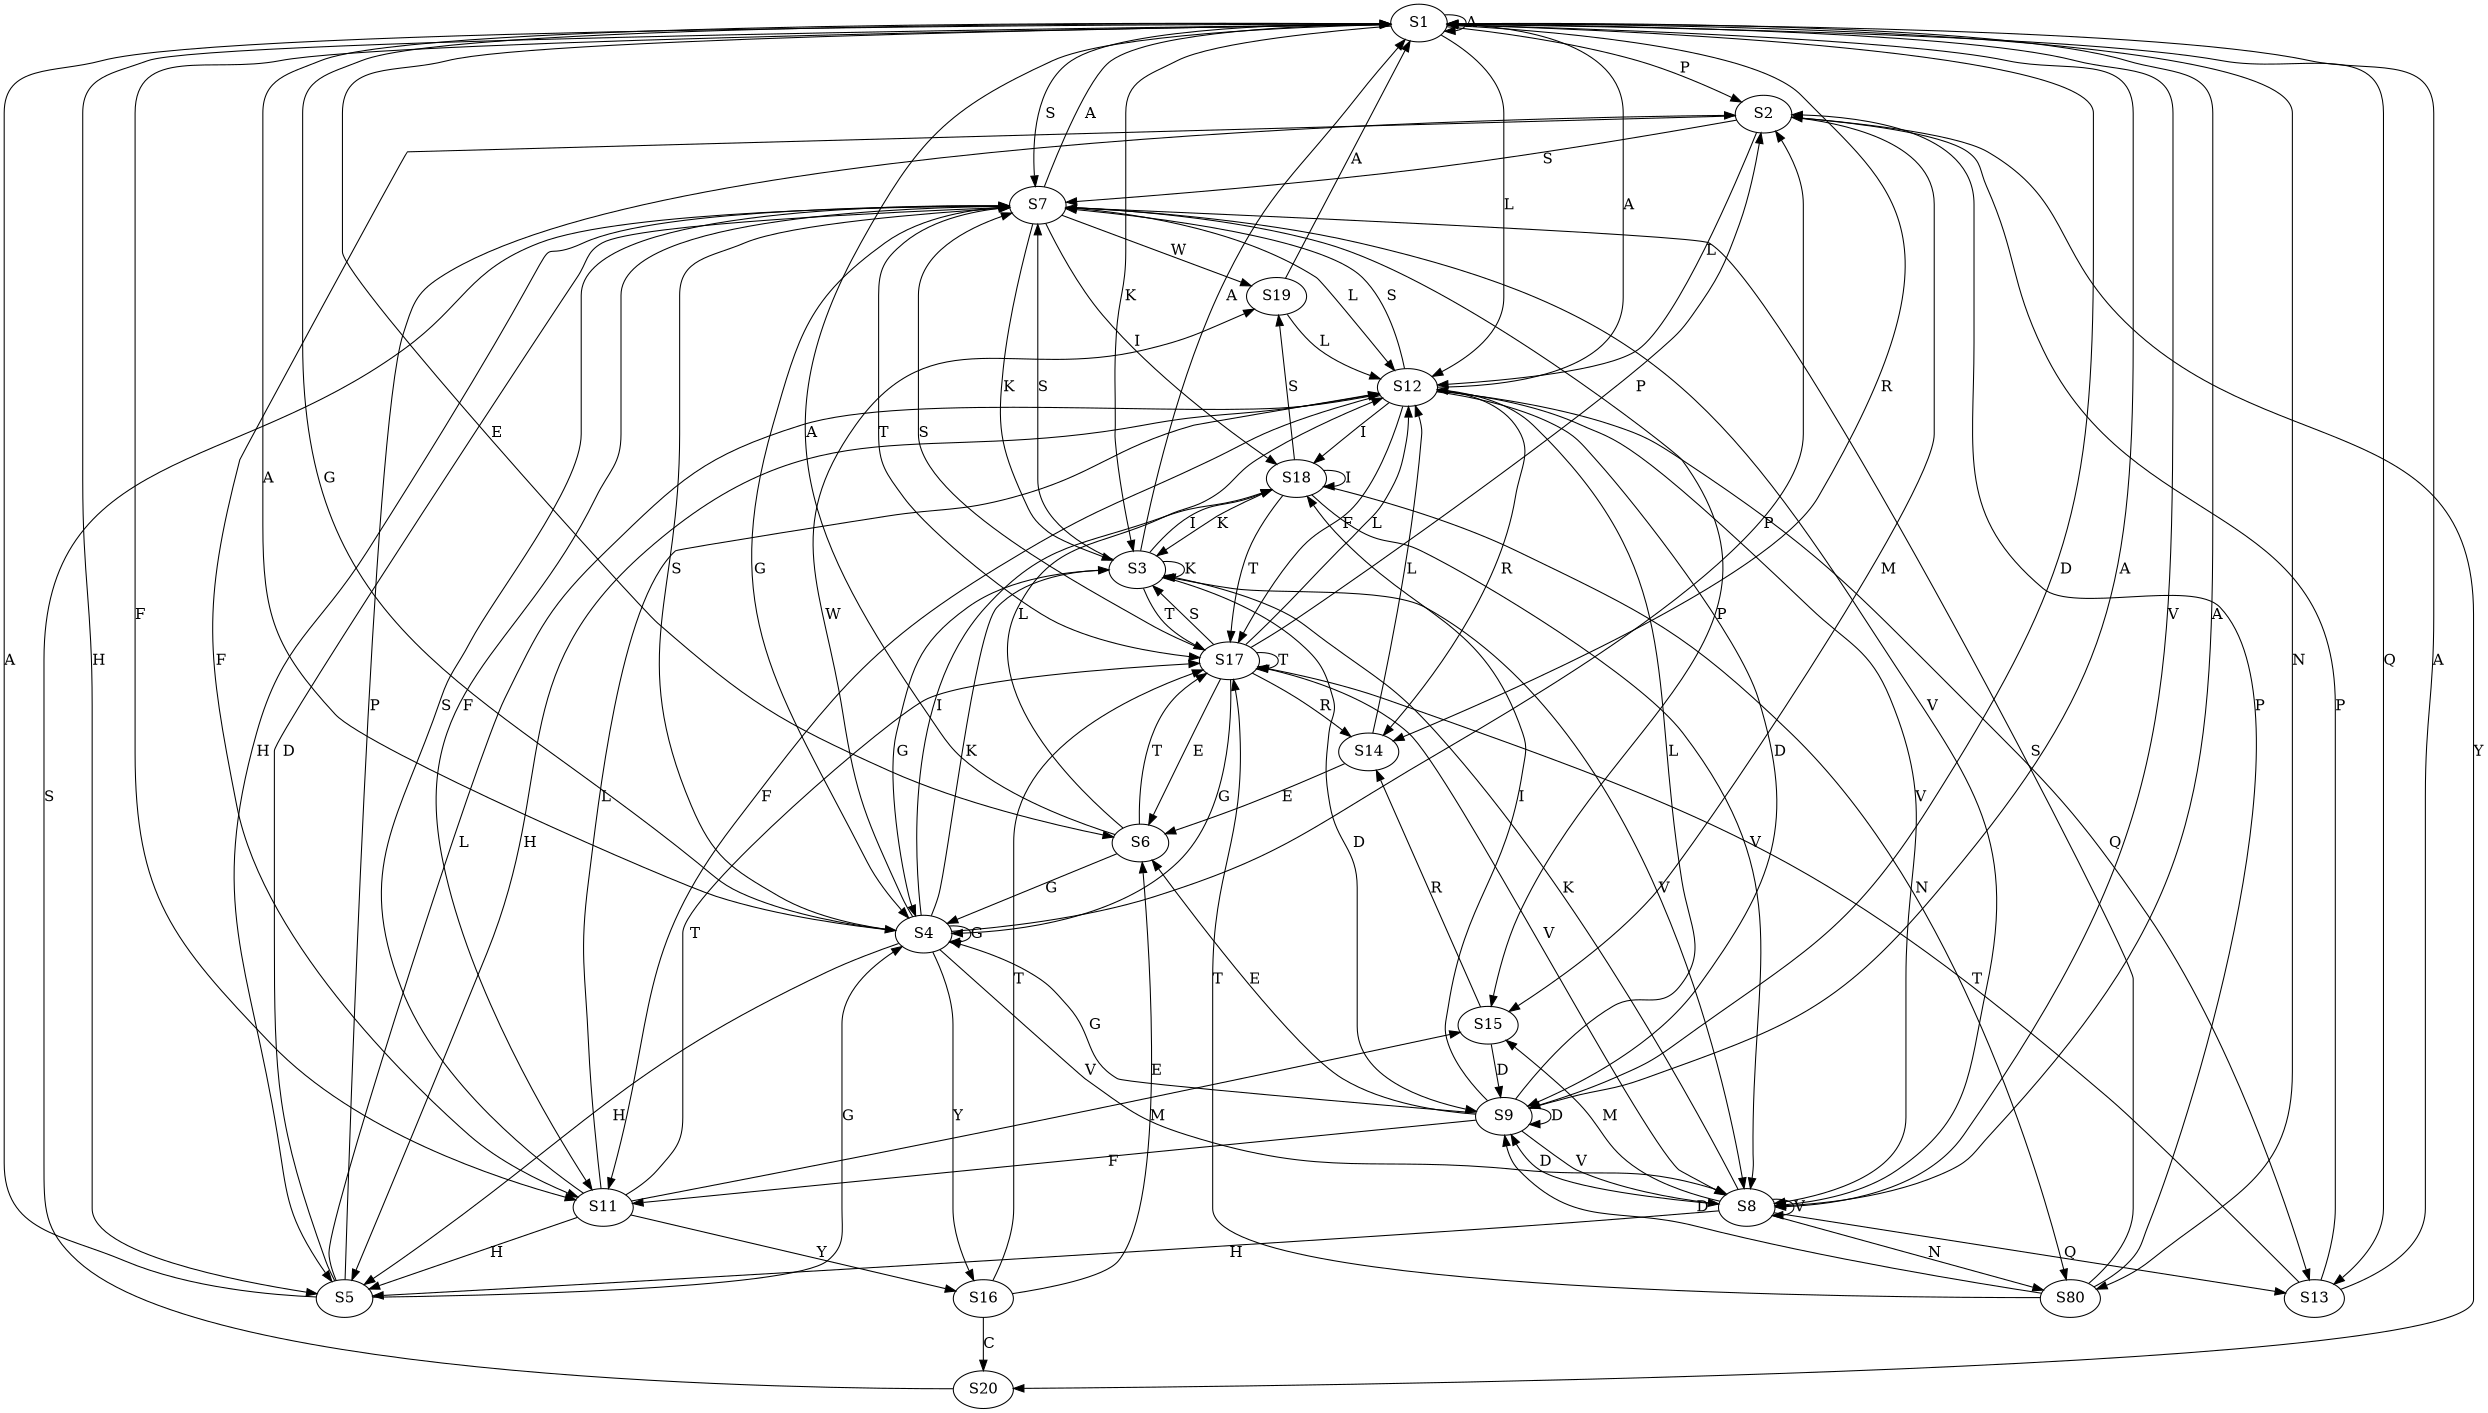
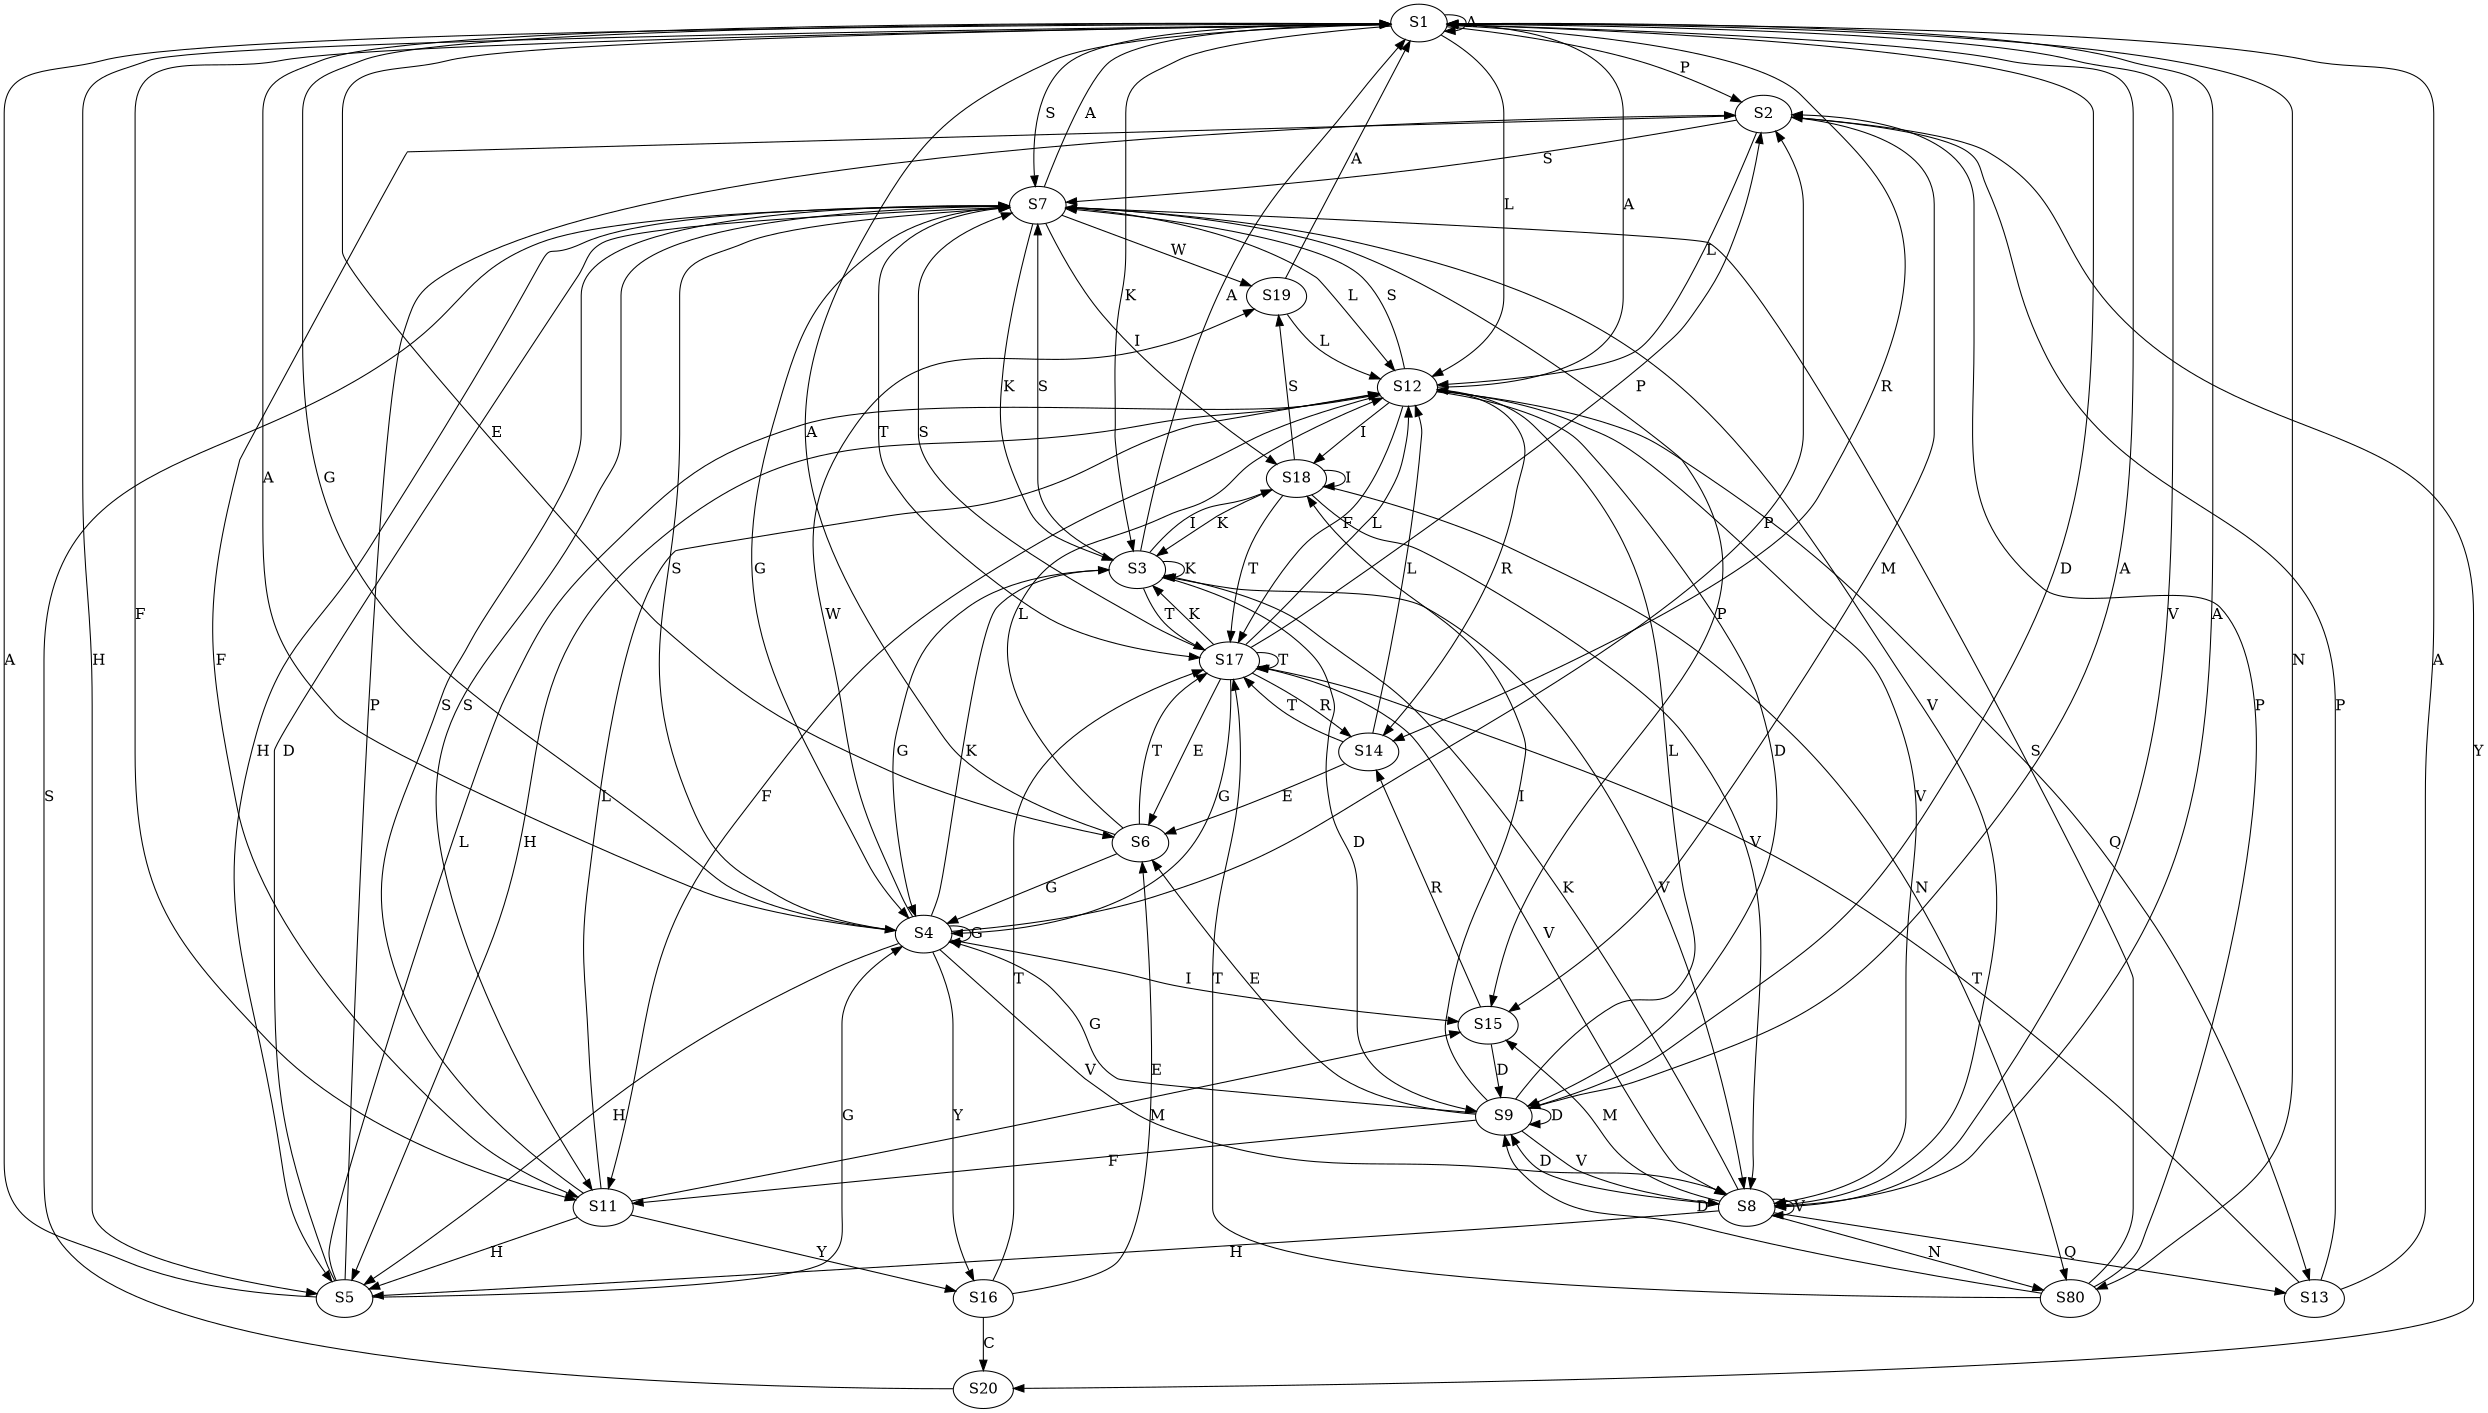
edge "S1" -> "S13": removed, label "Q"
edge "S4" -> "S18": now "S4" -> "S15"
edge "S17" -> "S3": label "S" -> "K"
edge "S7" -> "S11": label "F" -> "S"
edge "S11" -> "S17": now "S14" -> "S17"
